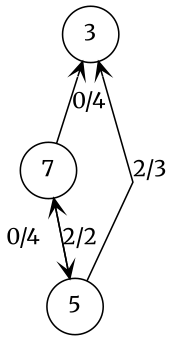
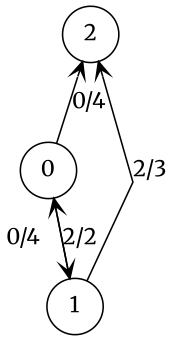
node "3": label "3" -> "2"
node "7": label "7" -> "0"
node "5": label "5" -> "1"
